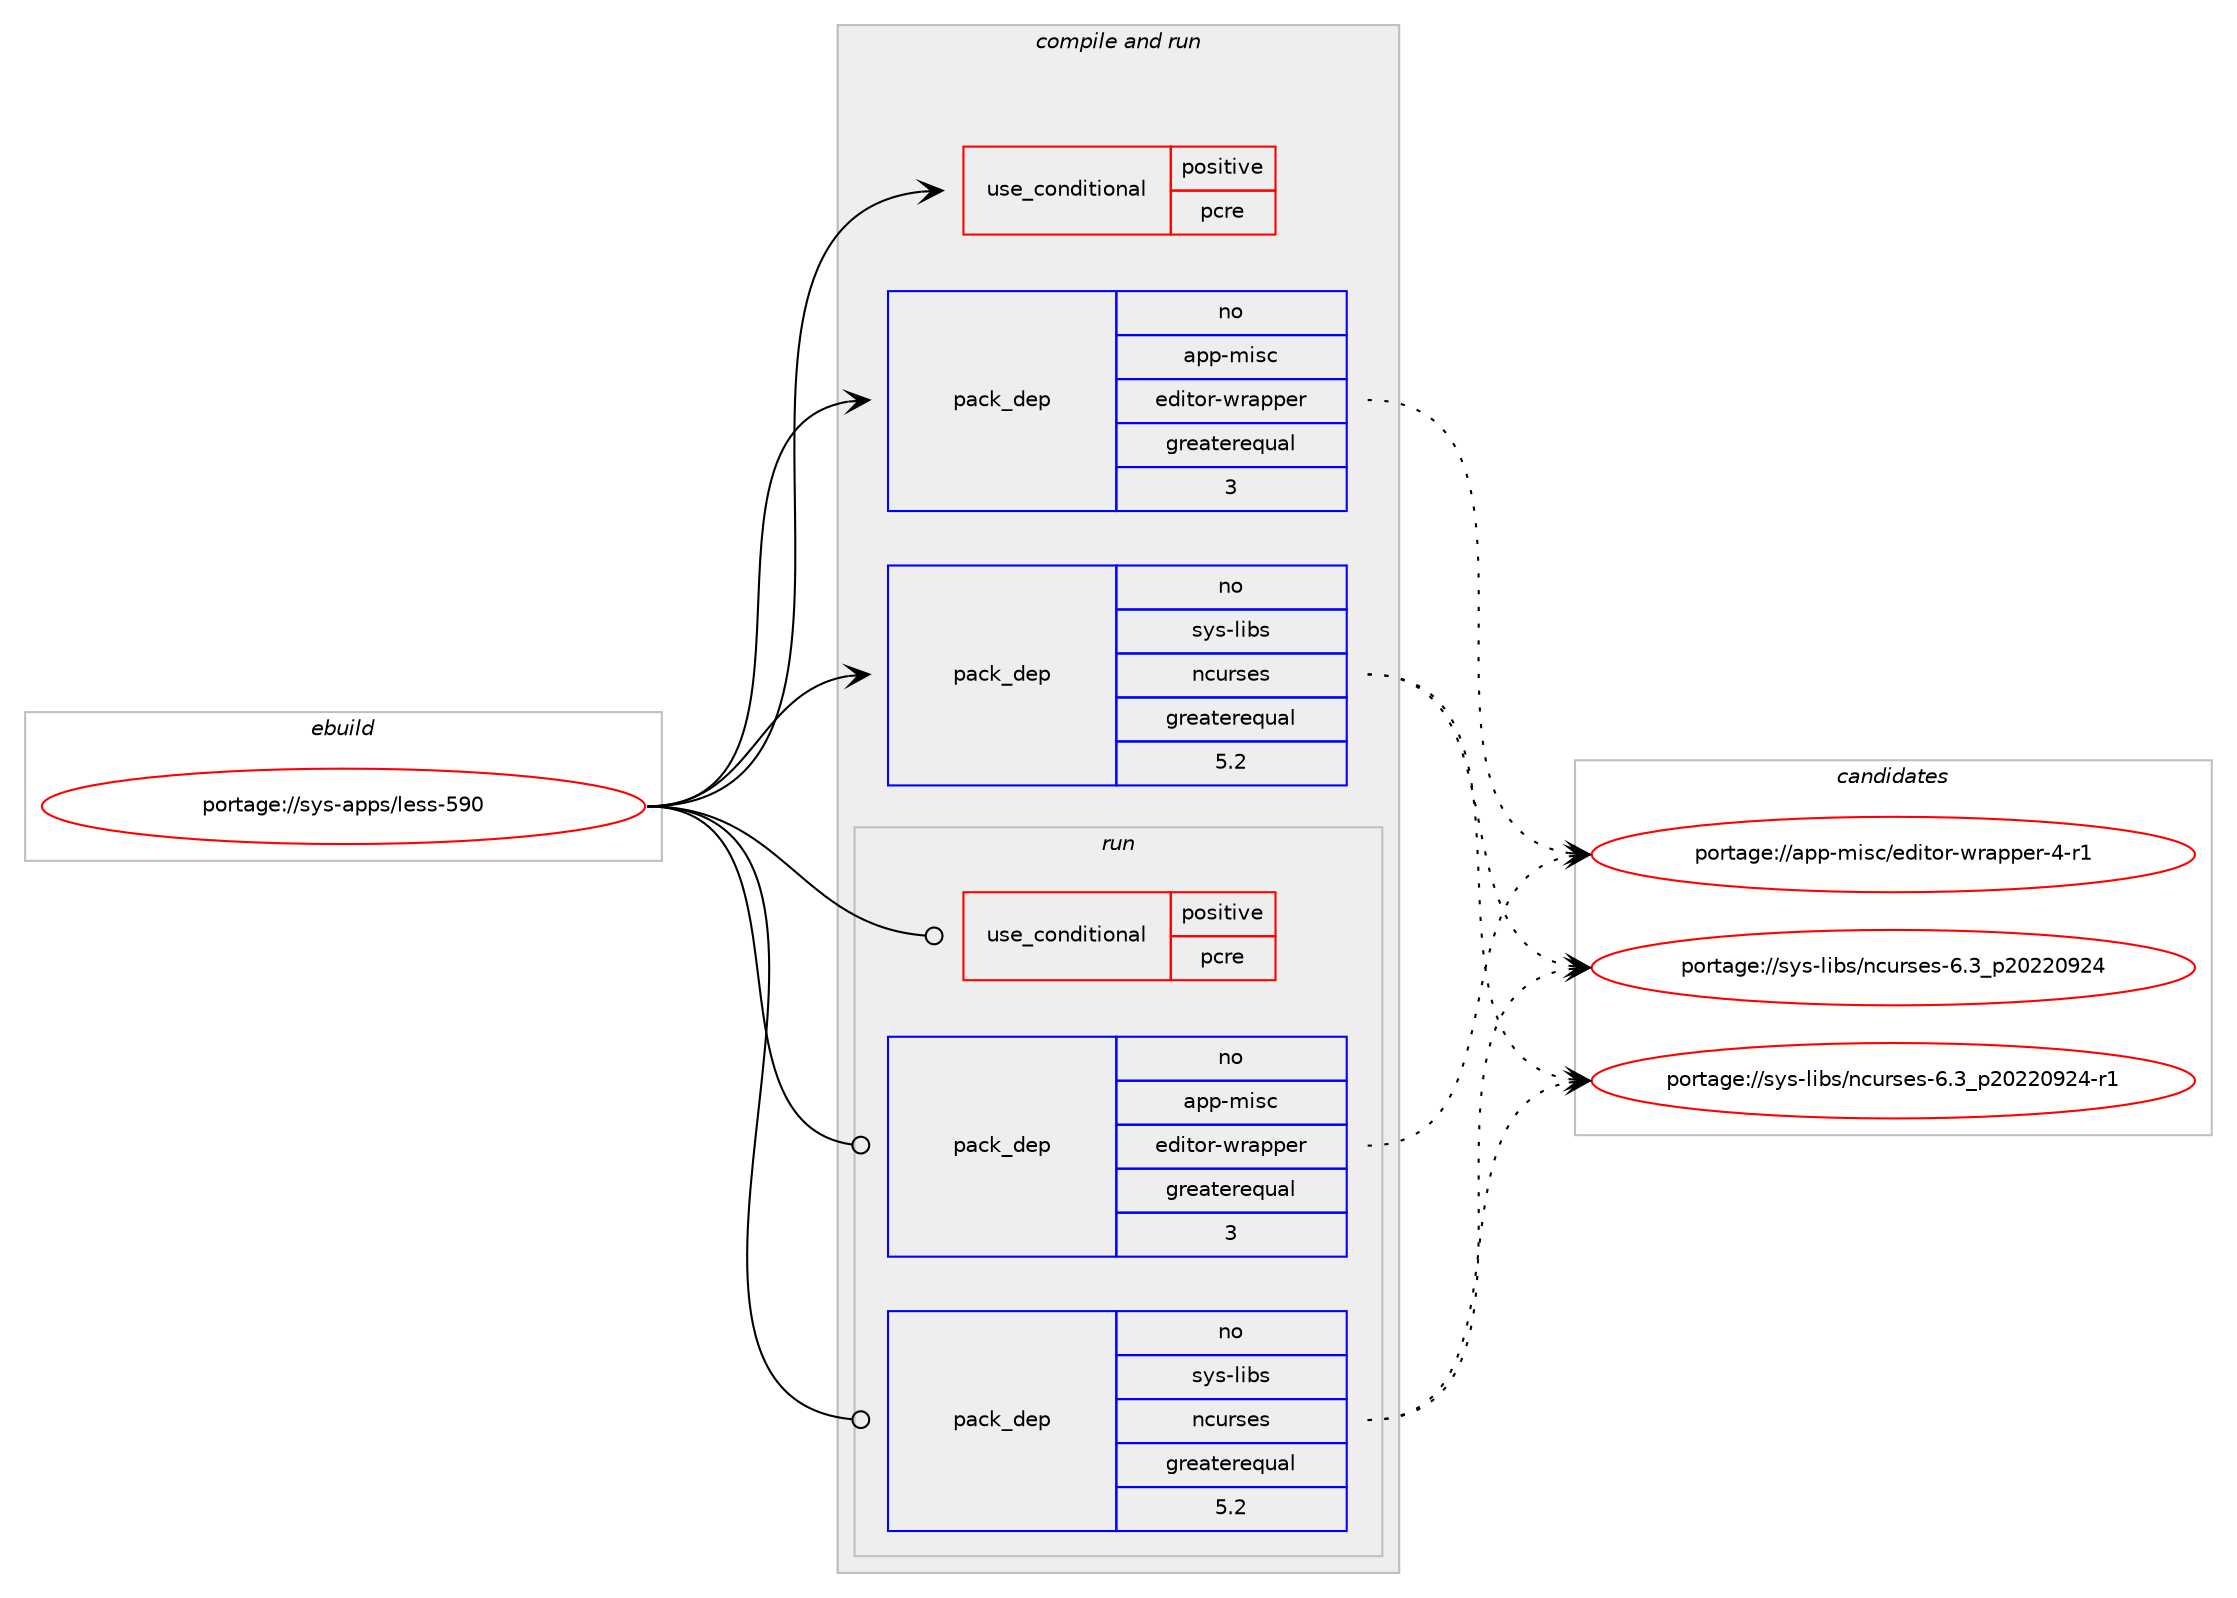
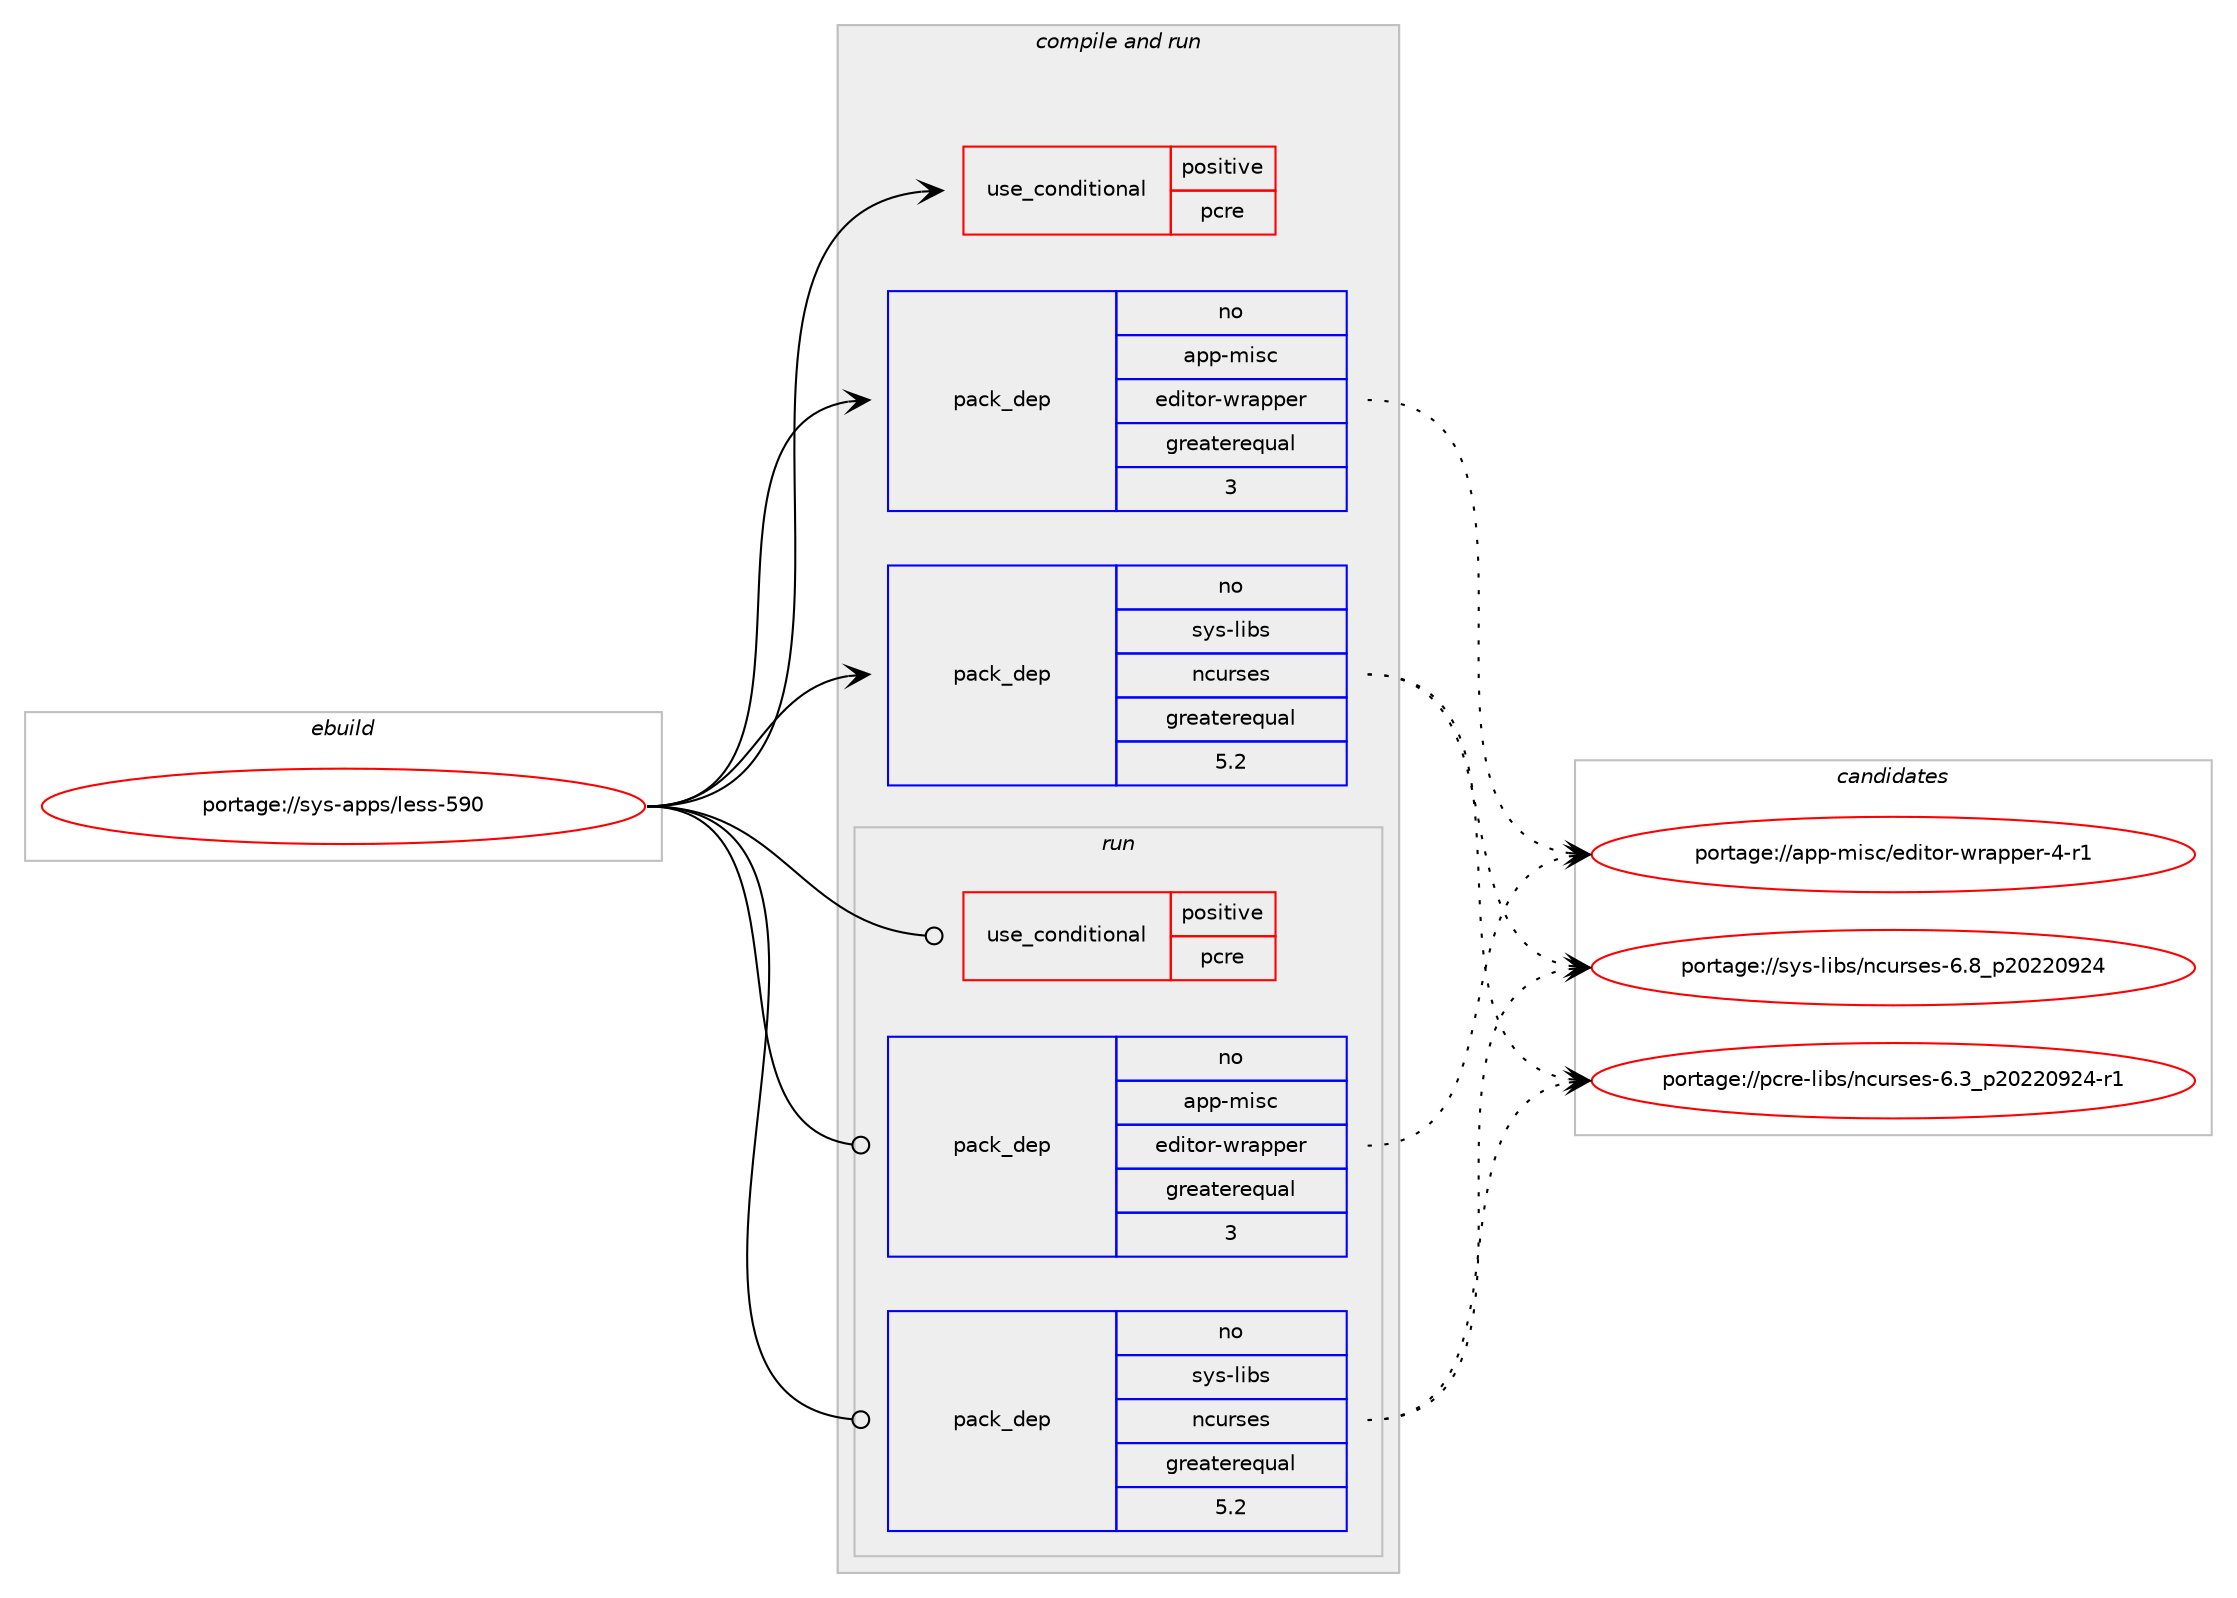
node "portage://sys-libs/ncurses-6.3_p20220924": label "portage://sys-libs/ncurses-6.3_p20220924" -> "portage://sys-libs/ncurses-6.8_p20220924"
node "portage://sys-libs/ncurses-6.3_p20220924-r1": label "portage://sys-libs/ncurses-6.3_p20220924-r1" -> "portage://pcre-libs/ncurses-6.3_p20220924-r1"
